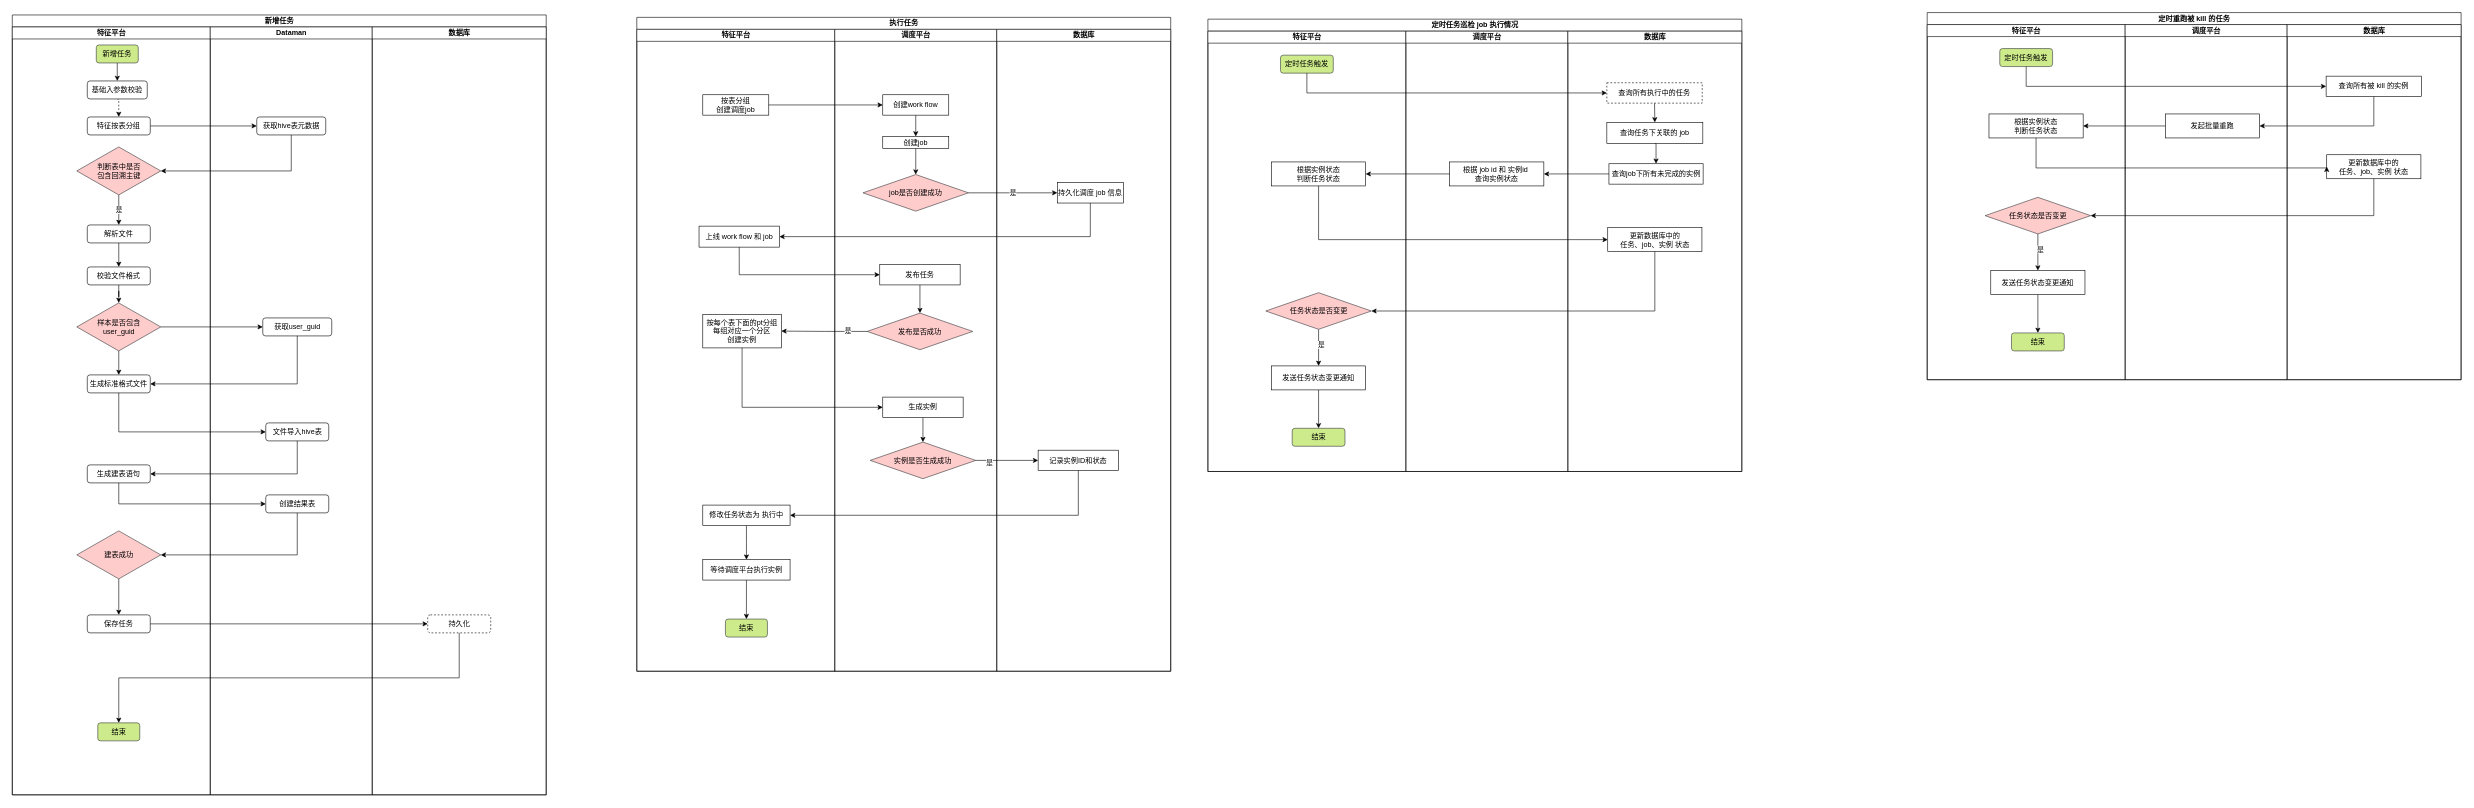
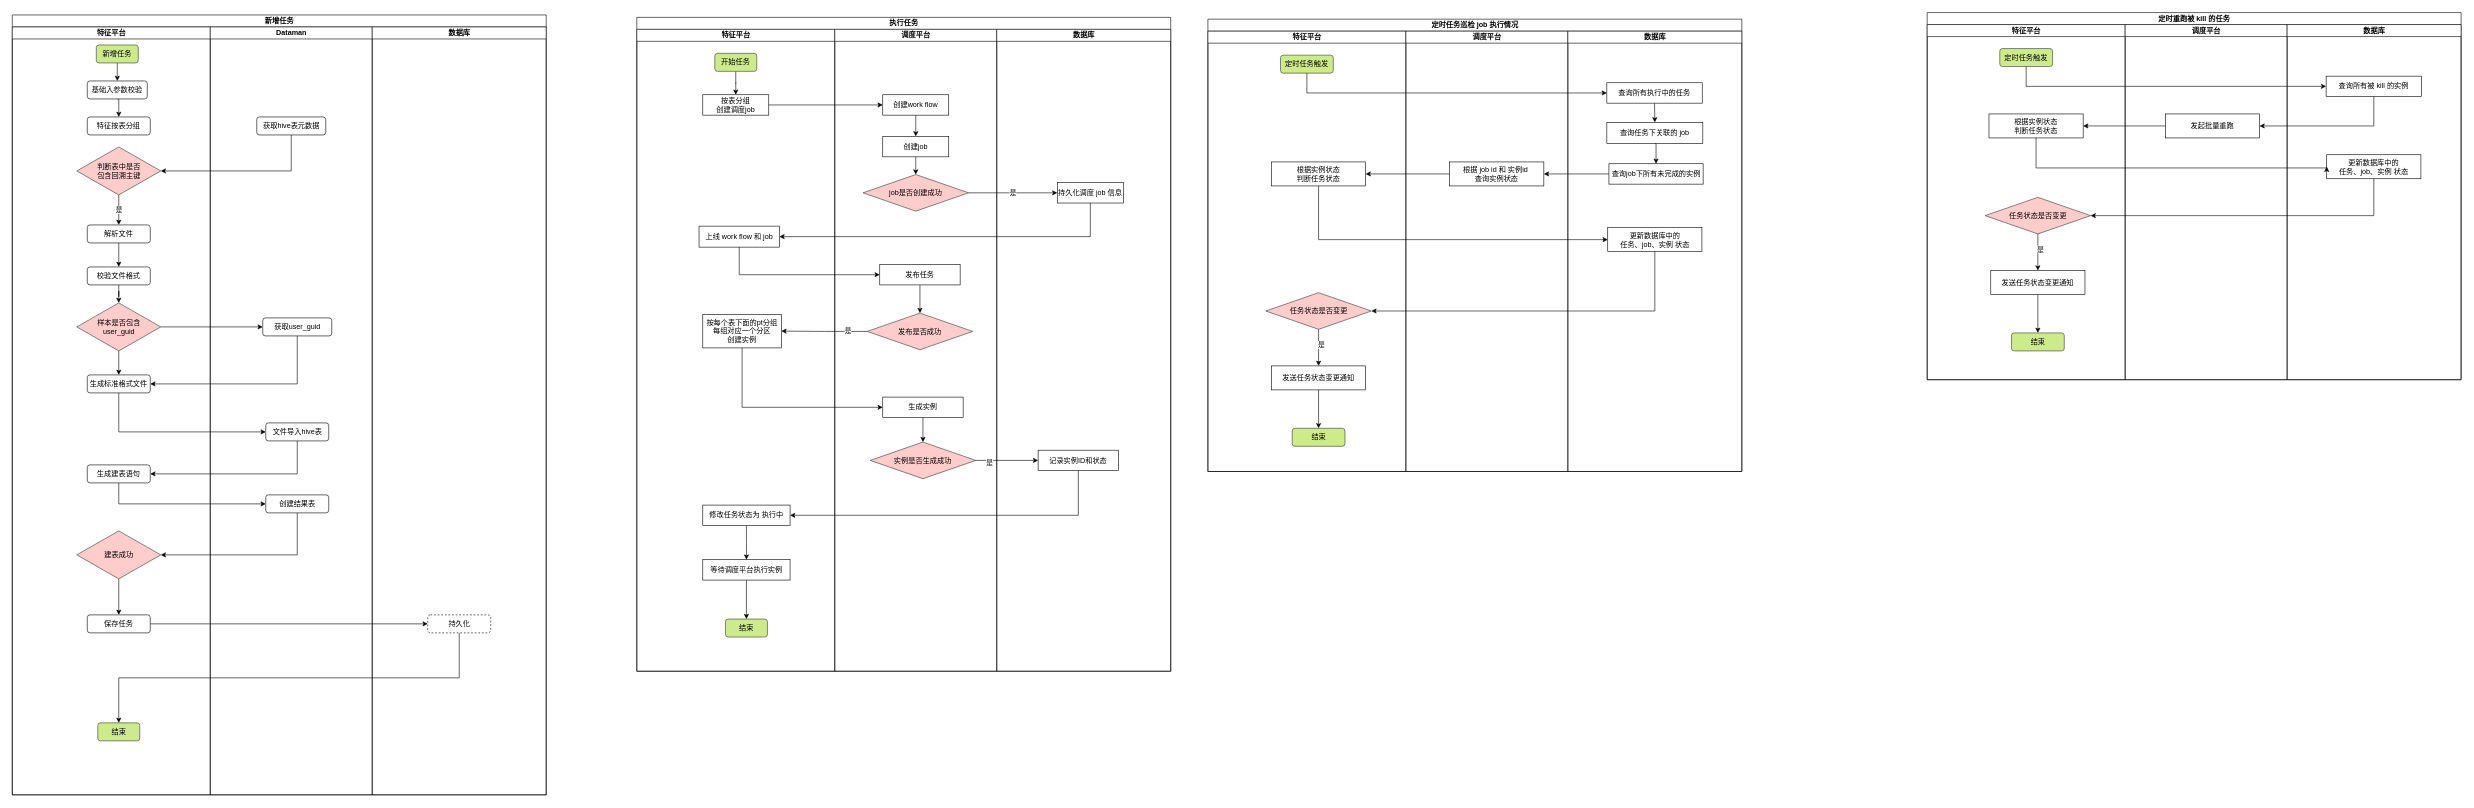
node "开始任务": added
edge "开始任务" -> "按表分组 创建调度job": added
node "查询所有执行中的任务": style dashed -> solid
edge "基础入参数校验" -> "特征按表分组": style dashed -> solid
edge "特征按表分组" -> "获取hive表元数据": removed
node "创建job": size 66x12 -> 66x20
